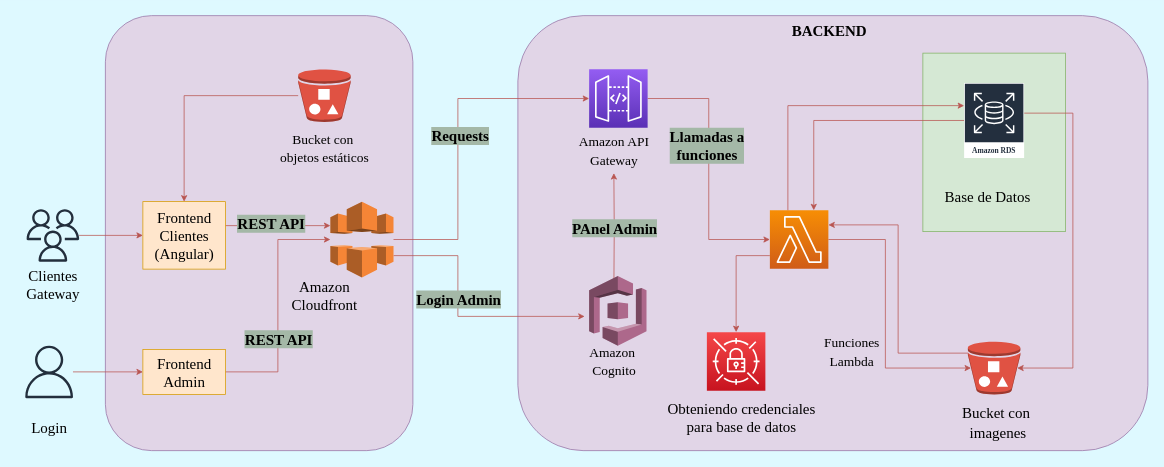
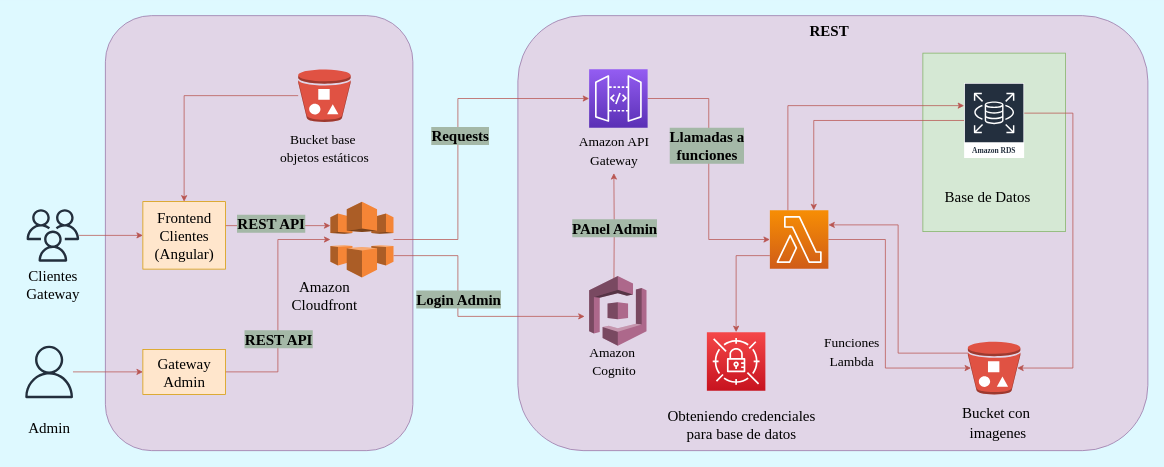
node "BACKEND": label "BACKEND" -> "REST"
node "Bucket con objetos estáticos": label "Bucket con objetos estáticos" -> "Bucket base objetos estáticos"
node "Frontend Admin": label "Frontend Admin" -> "Gateway Admin"
node "Obteniendo credenciales para base de datos": moved (741, 417) -> (741, 424)
node "Login": label "Login" -> "Admin"
